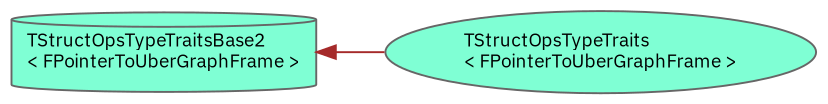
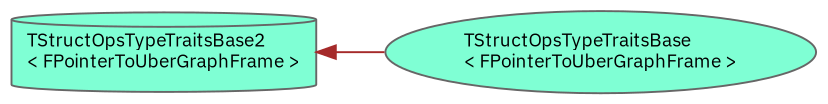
node "TStructOpsTypeTraits < FPointerToUberGraphFrame >": label "TStructOpsTypeTraits < FPointerToUberGraphFrame >" -> "TStructOpsTypeTraitsBase < FPointerToUberGraphFrame >"
